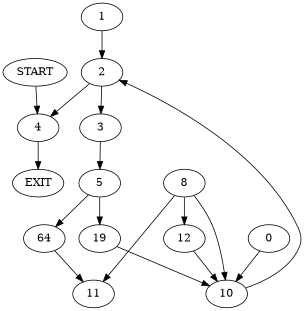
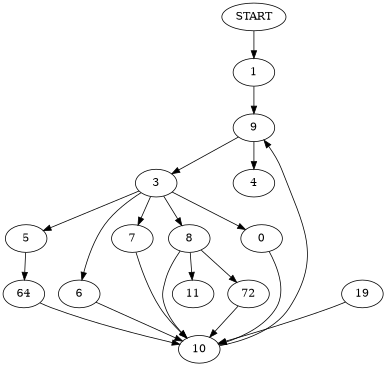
node "2": label "2" -> "9"
edge "START" -> "4": now "START" -> "1"
node "EXIT": removed
edge "5" -> "19": removed
edge "3" -> "8": added
edge "3" -> "0": added
node "7": added
node "12": label "12" -> "72"
edge "64" -> "11": now "64" -> "10"
node "6": added
